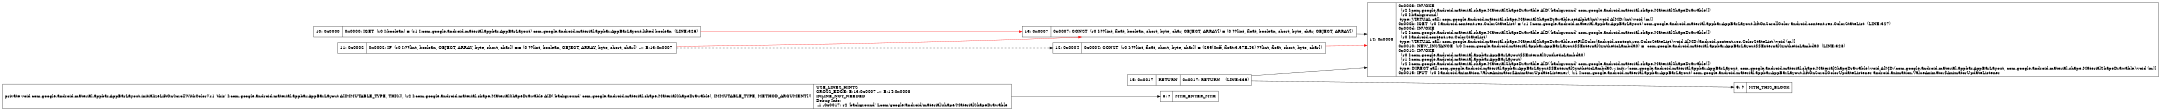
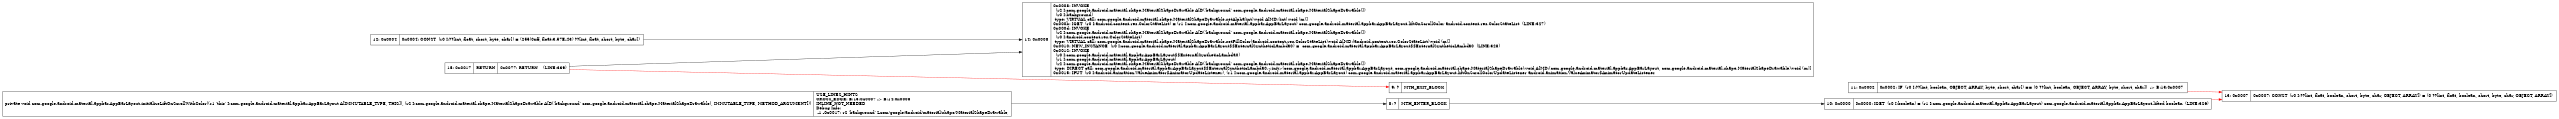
edge "13: 0x0007" -> "14: 0x0008": removed
edge "12: 0x0004" -> "14: 0x0008": color red -> black
edge "11: 0x0002" -> "12: 0x0004": removed
node "15: 0x0017": text "0x0017: RETURN    (LINE:339)" -> "0x0077: RETURN    (LINE:339)"
edge "15: 0x0017" -> "9: ?": color black -> red
node "9: ?": text "MTH_THIS_BLOCK" -> "MTH_EXIT_BLOCK"
node "8: ?": text "MTH_ENTER_MTH" -> "MTH_ENTER_BLOCK"
edge "8: ?" -> "10: 0x0000": added
